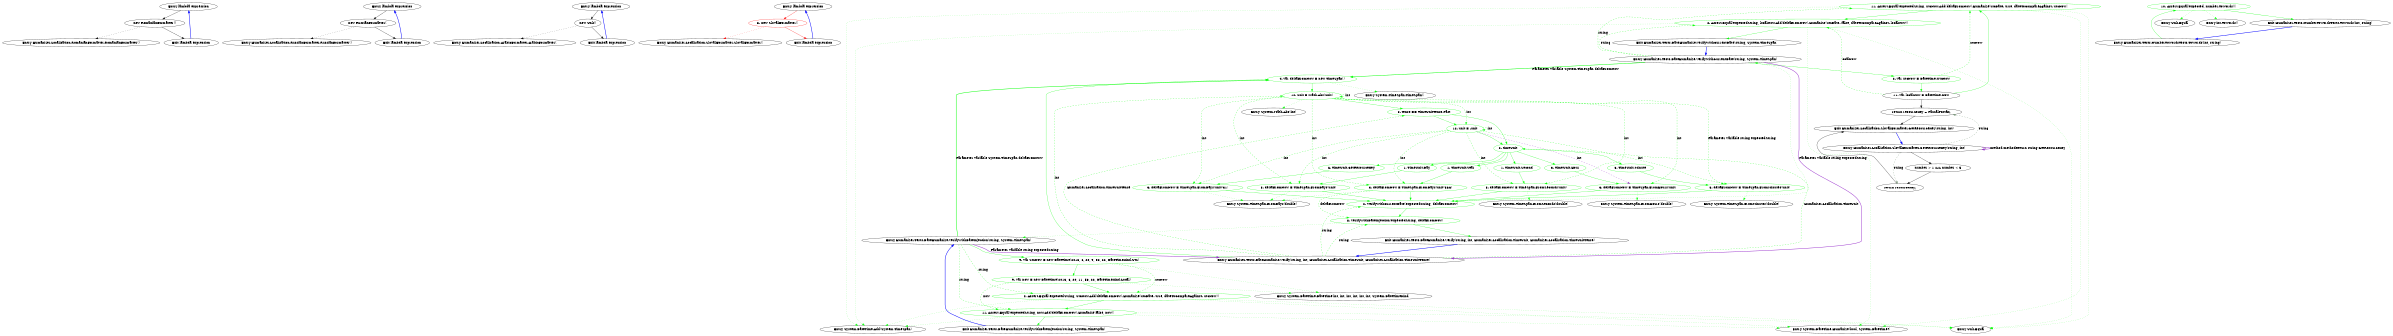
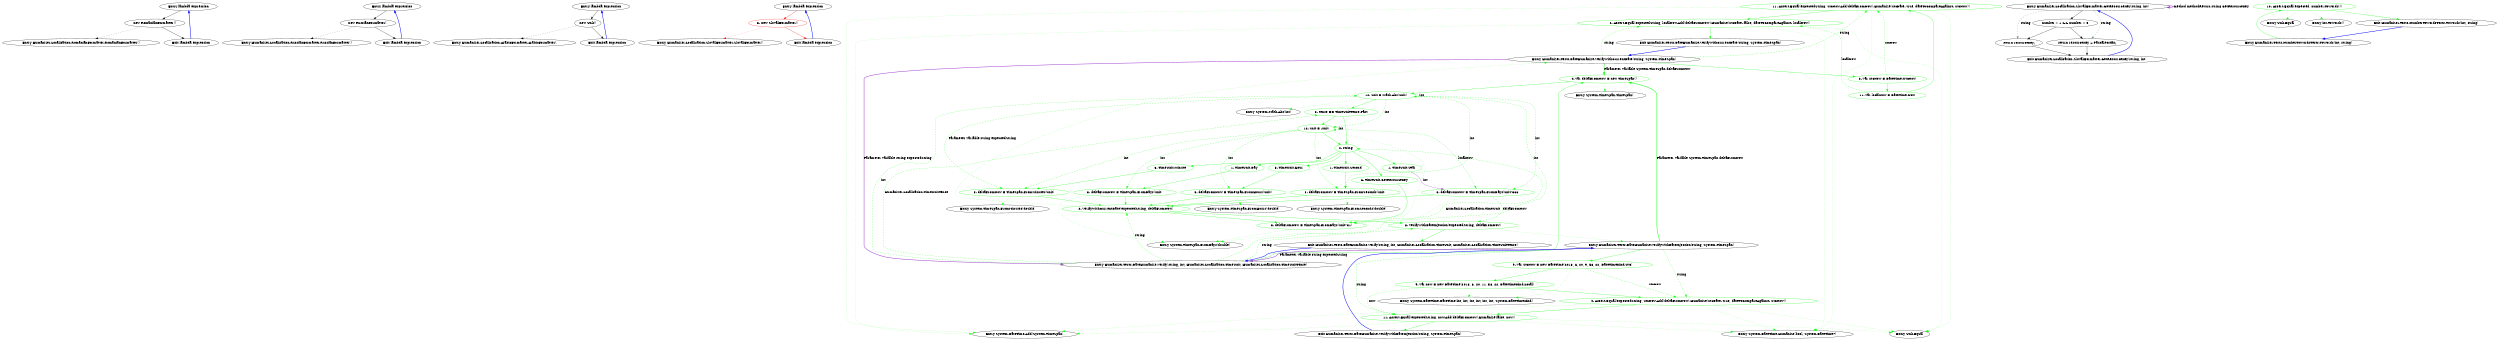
node "11: var localNow = DateTime.Now": color black -> green
edge "12: unit = Math.Abs(unit)" -> "3: deltaFromNow = TimeSpan.FromHours(unit)": removed, label "int"
edge "11: var localNow = DateTime.Now" -> "return resourceKey + PaucalPostfix;": now "number > 1 && number < 5" -> "return resourceKey + PaucalPostfix;"
edge "12: unit = Math.Abs(unit)" -> "3: deltaFromNow = TimeSpan.FromDays(unit)": removed, label "int"
edge "12: unit = -unit" -> "3: deltaFromNow = TimeSpan.FromDays(unit*31)": style dashed -> dotted
node "2: timeUnit": label "2: timeUnit" -> "2: string"
edge "12: unit = -unit" -> "3: deltaFromNow = TimeSpan.FromHours(unit)": color darkorchid -> green
edge "12: unit = -unit" -> "3: deltaFromNow = TimeSpan.FromDays(unit*366)": label "int" -> "localNow"
edge "1: TimeUnit.Year" -> "3: deltaFromNow = TimeSpan.FromDays(unit*366)": color green -> darkorchid
edge "3: deltaFromNow = TimeSpan.FromDays(unit*31)" -> "2: VerifyWithCurrentDate(expectedString, deltaFromNow)": reversed
